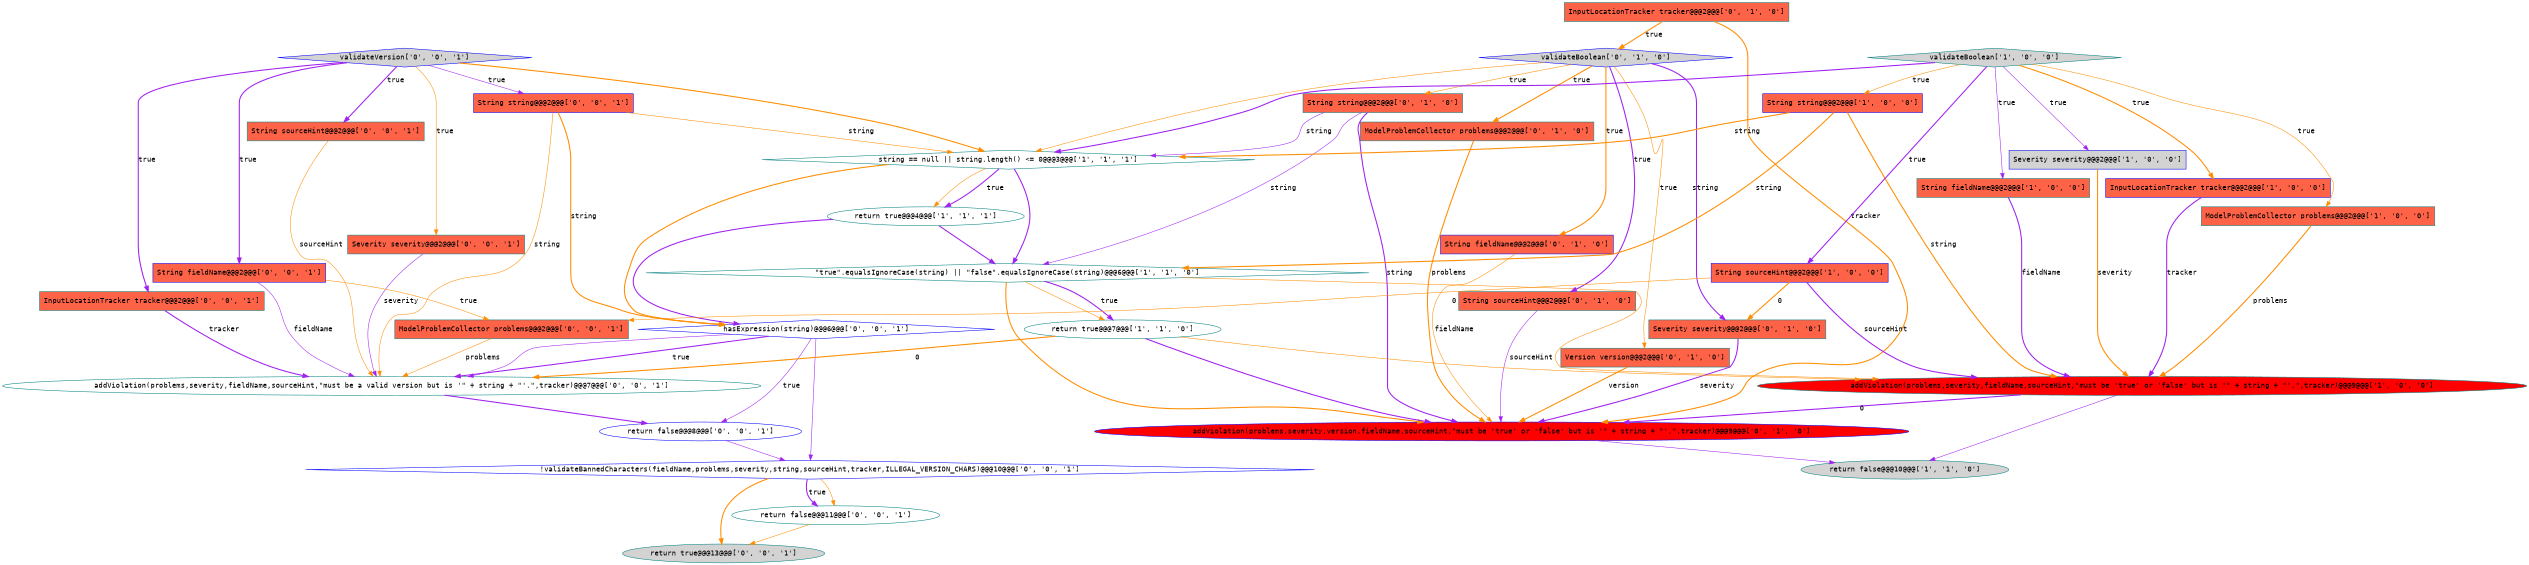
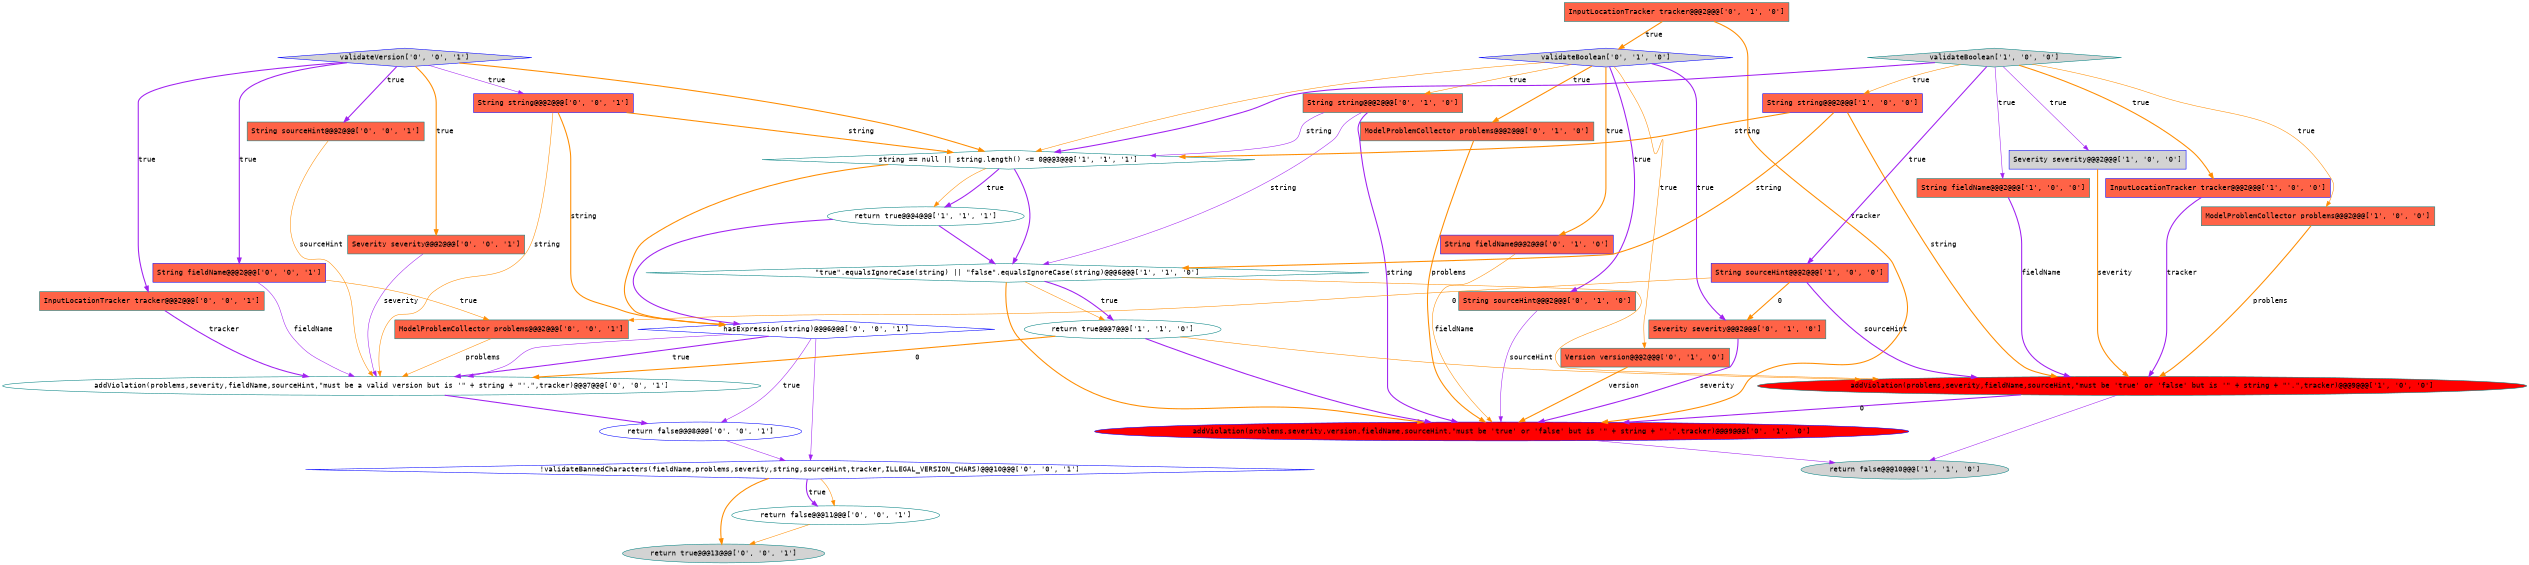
edge "String string@@@2@@@['0', '0', '1']" -> "string == null || string.length() <= 0@@@3@@@['1', '1', '1']": style solid -> bold
edge "validateVersion['0', '0', '1']" -> "Severity severity@@@2@@@['0', '0', '1']": style solid -> bold
edge "validateBoolean['0', '1', '0']" -> "Severity severity@@@2@@@['0', '1', '0']": label "string" -> "true"
